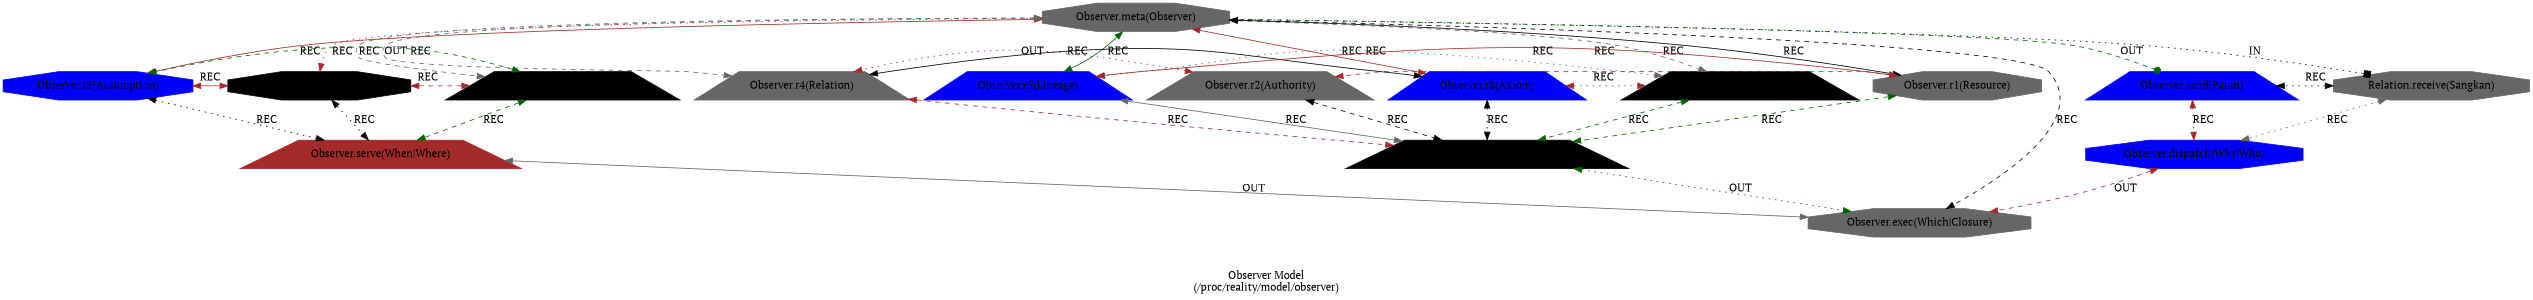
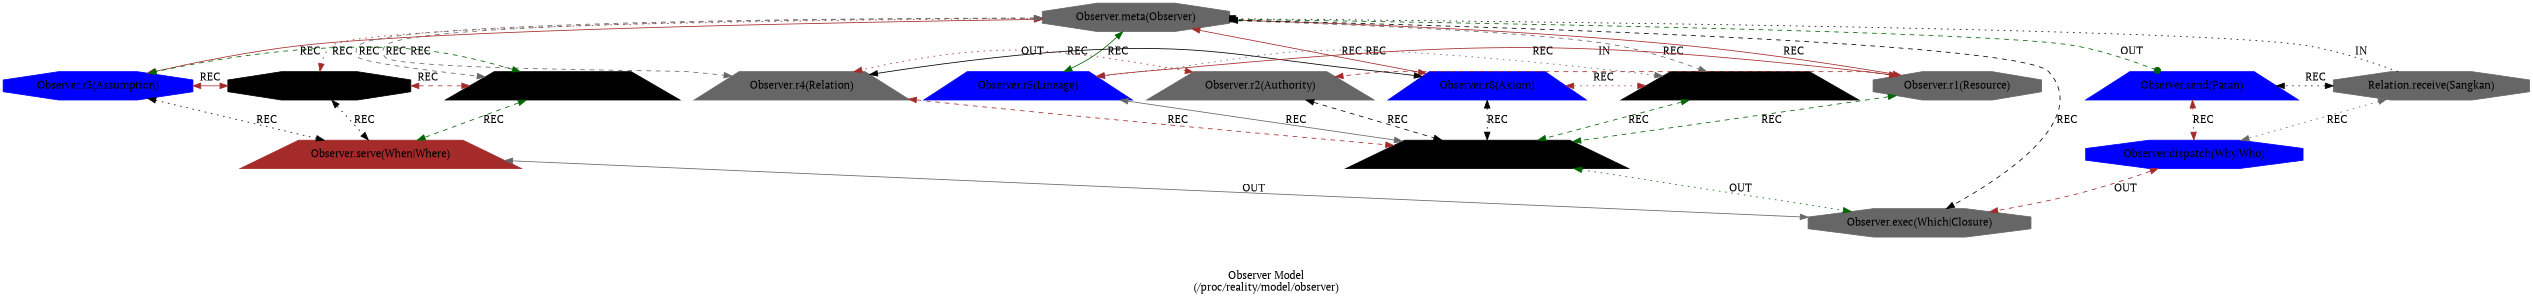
edge "Observer.meta(Observer)" -- "Observer.r1(Resource)": color black -> brown
edge "Observer.meta(Observer)" -> "Relation.receive(Sangkan)": reversed
edge "Observer.meta(Observer)" -- "Observer.r4(Relation)": label "OUT" -> "REC"
edge "Observer.r2(Authority)" -- "Observer.r1(Resource)": label "REC" -> "IN"
